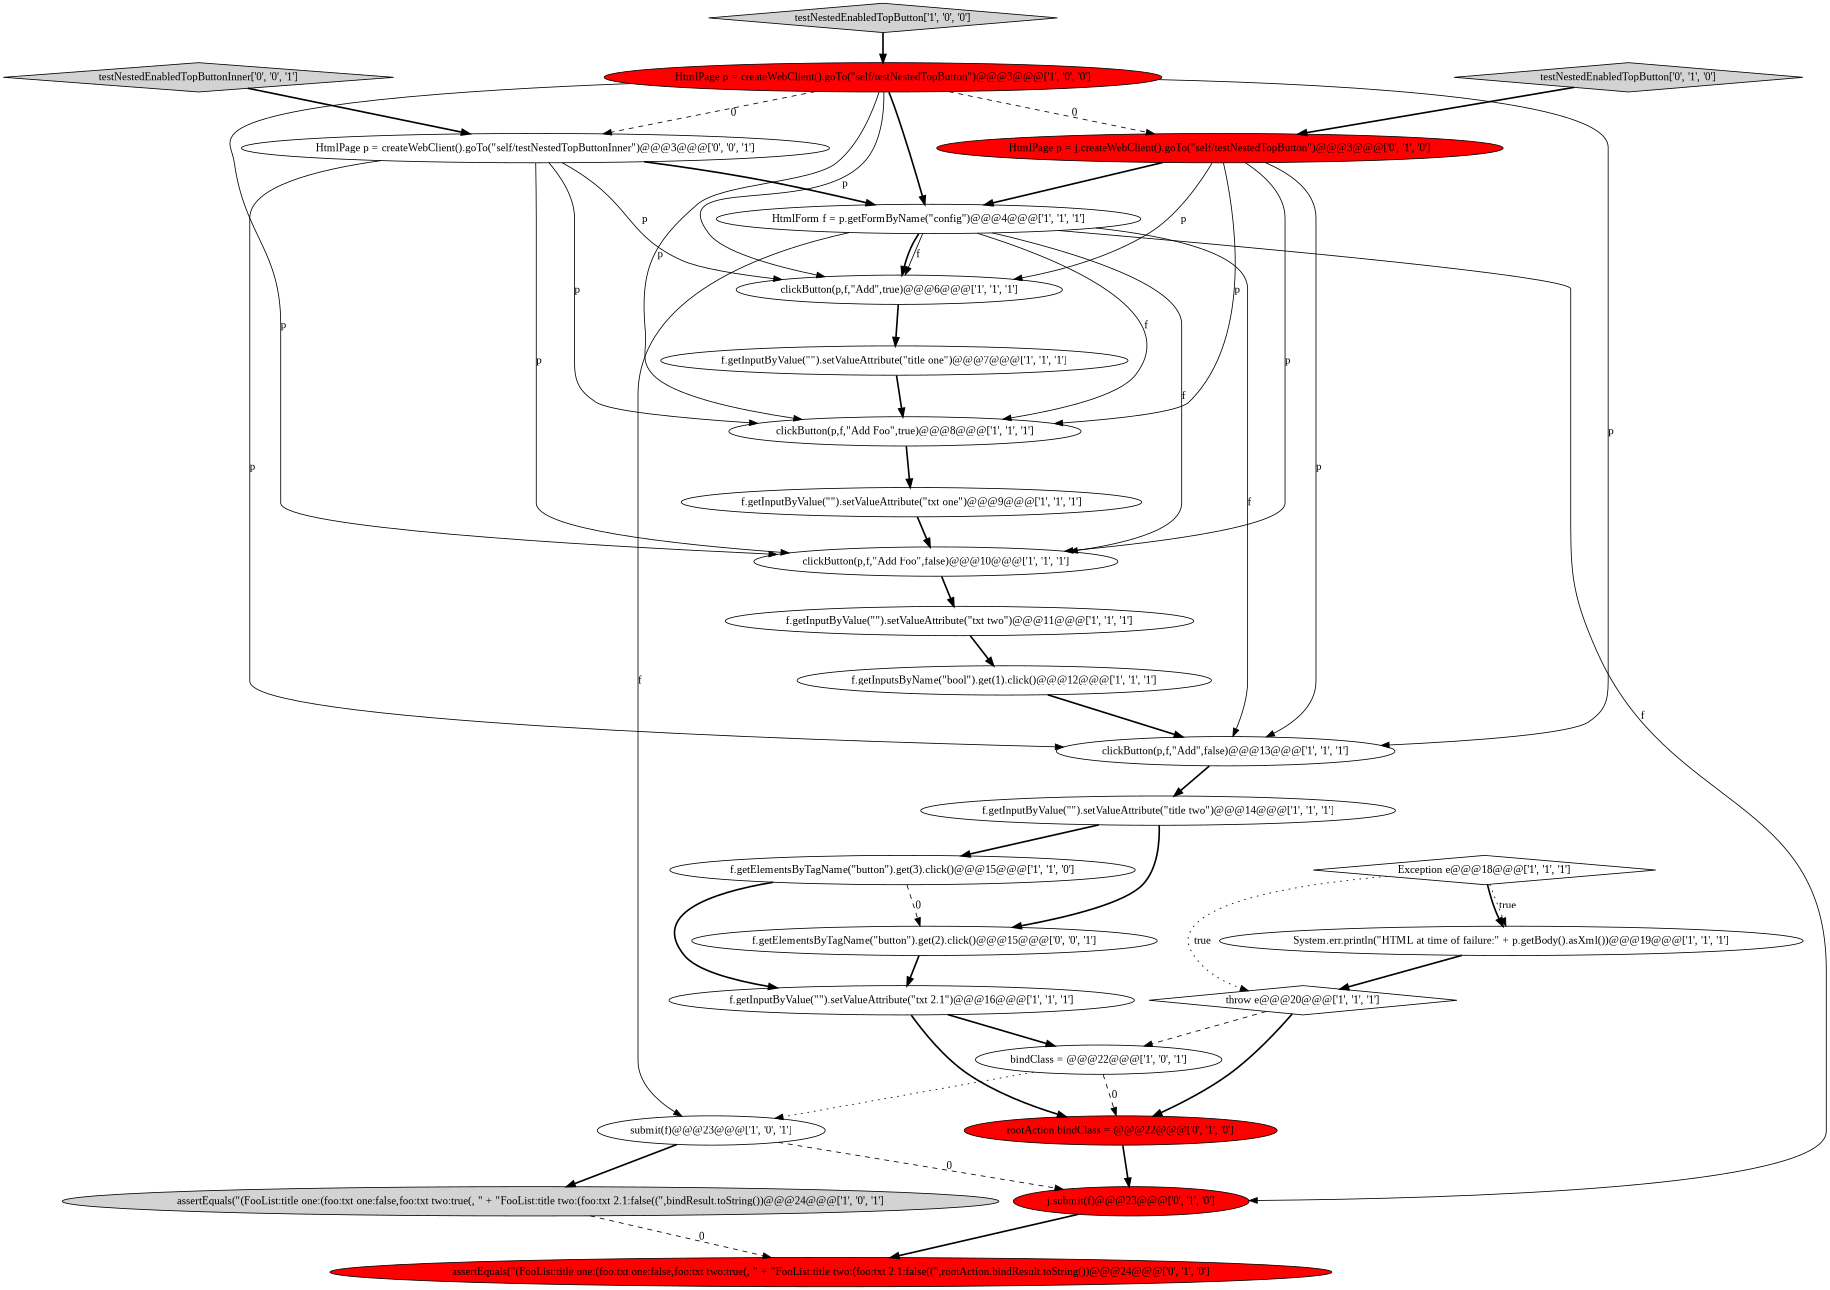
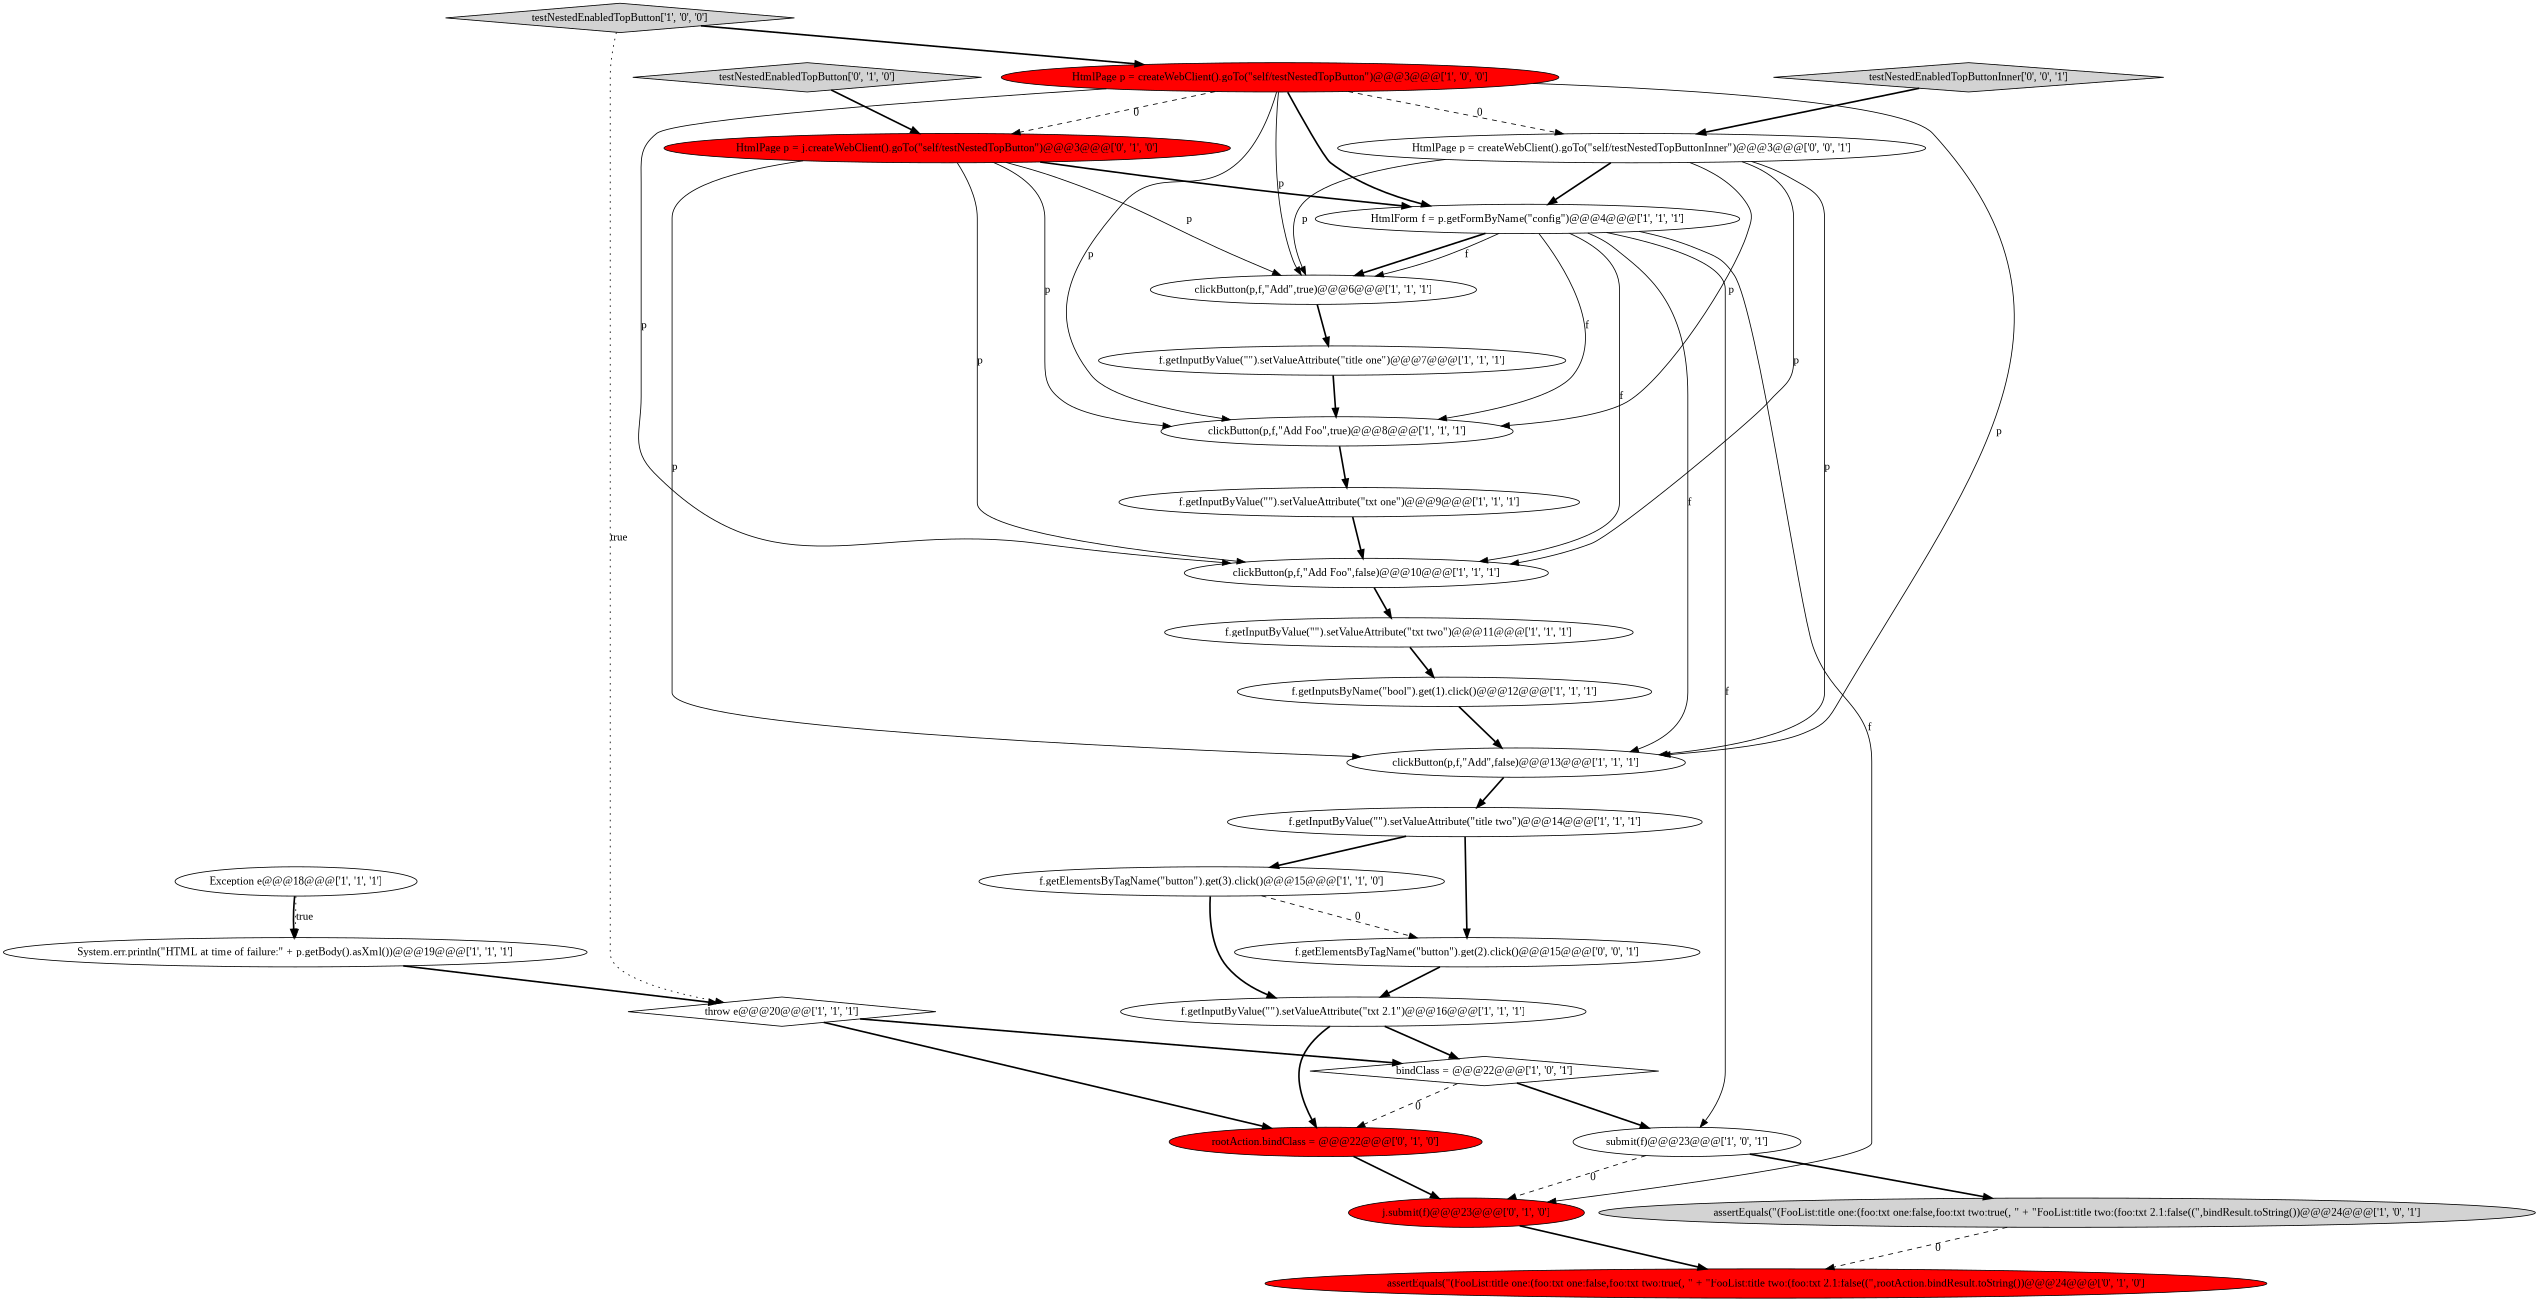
node "Exception e@@@18@@@['1', '1', '1']": shape diamond -> ellipse
edge "Exception e@@@18@@@['1', '1', '1']" -> "throw e@@@20@@@['1', '1', '1']": now "testNestedEnabledTopButton['1', '0', '0']" -> "throw e@@@20@@@['1', '1', '1']"
edge "throw e@@@20@@@['1', '1', '1']" -> "bindClass = @@@22@@@['1', '0', '1']": style dashed -> bold
node "bindClass = @@@22@@@['1', '0', '1']": shape ellipse -> diamond
edge "bindClass = @@@22@@@['1', '0', '1']" -> "submit(f)@@@23@@@['1', '0', '1']": style dotted -> bold
